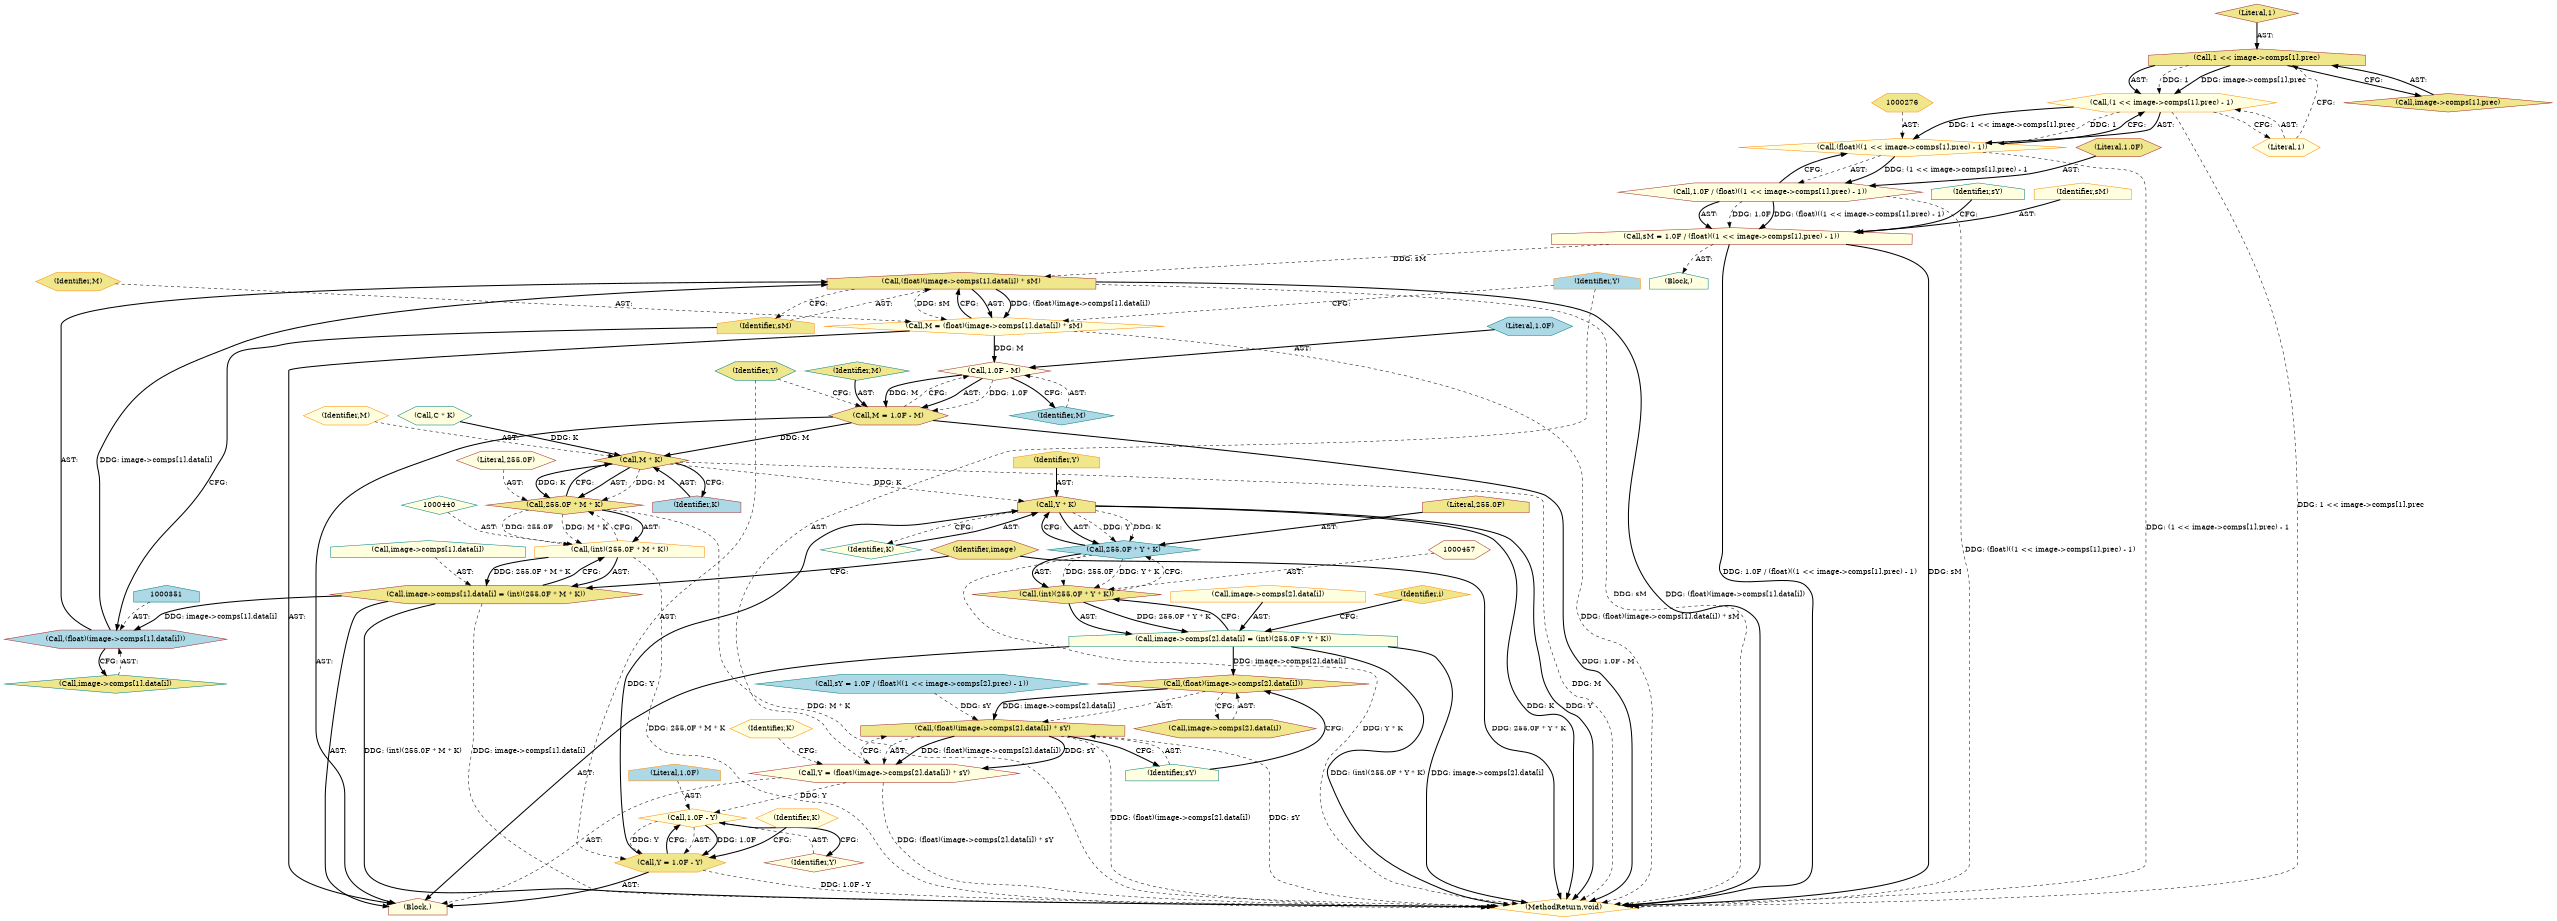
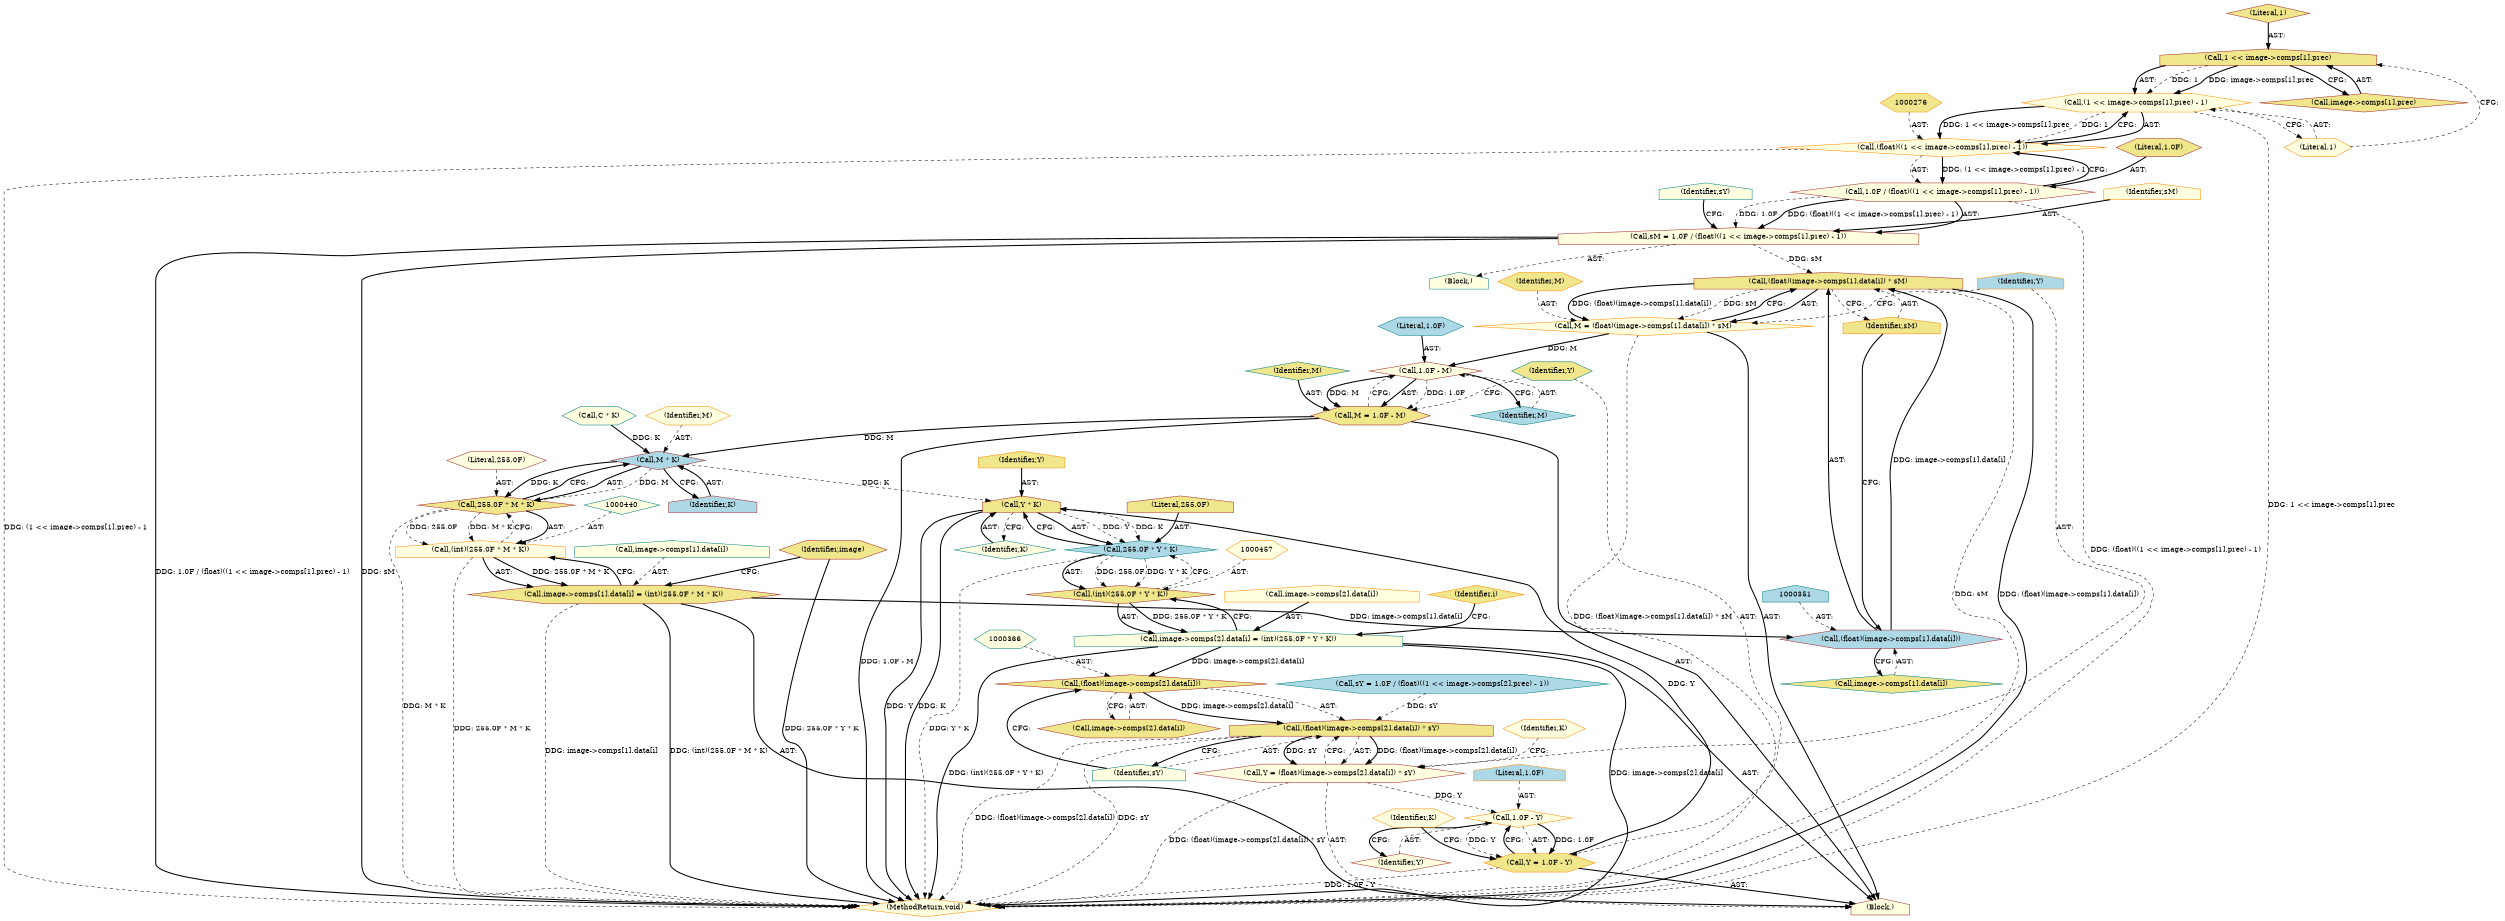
node "(Call,M * K)": fillcolor khaki -> lightblue
edge "(Call,M * K)" -> "(MethodReturn,void)": removed, label "DDG: M"
node "1000457": color brown -> darkorange
node "1000366": added
